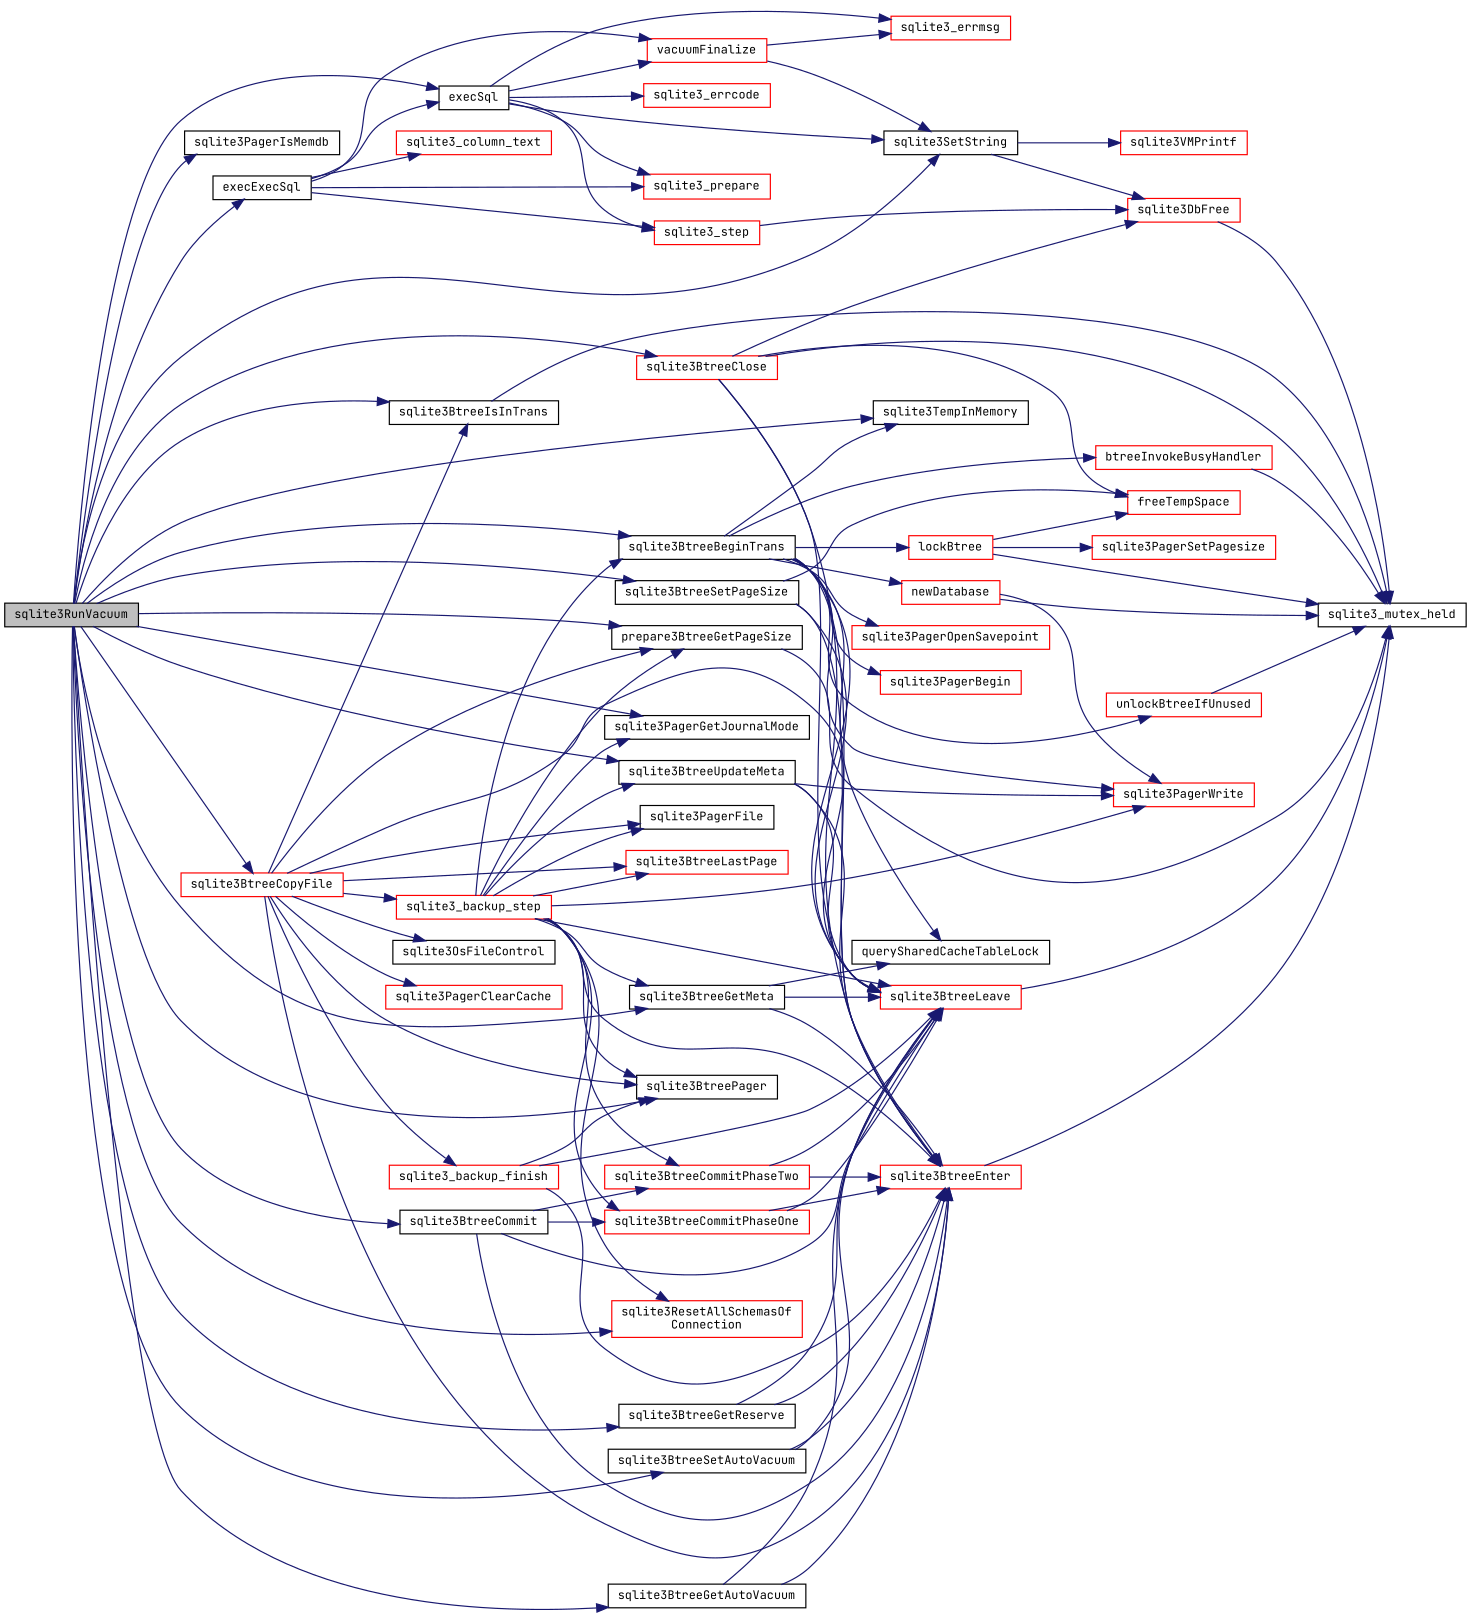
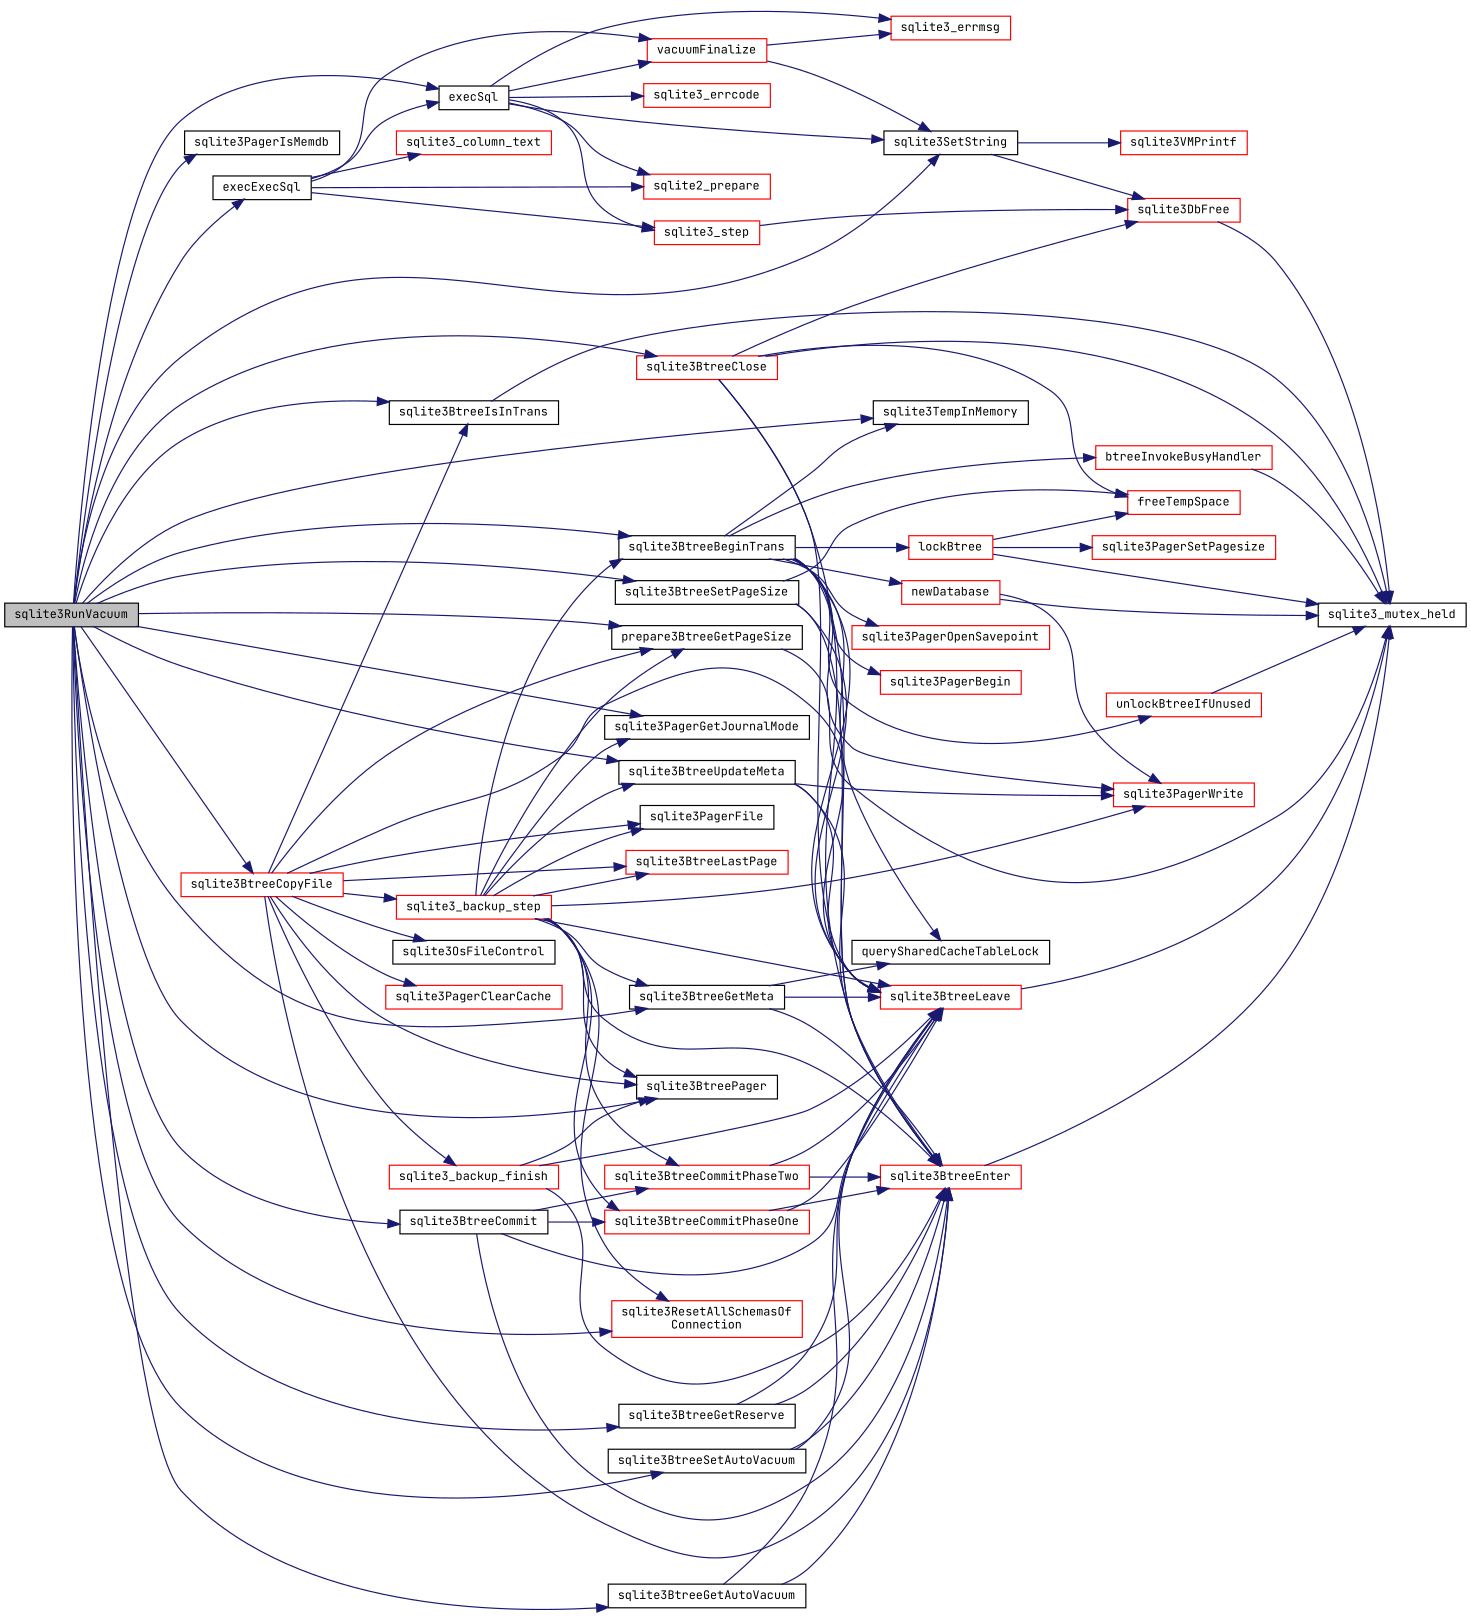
node "sqlite3_prepare": label "sqlite3_prepare" -> "sqlite2_prepare"
